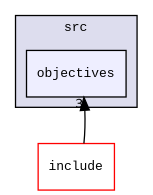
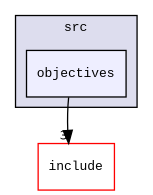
edge "include" -> "objectives": reversed
